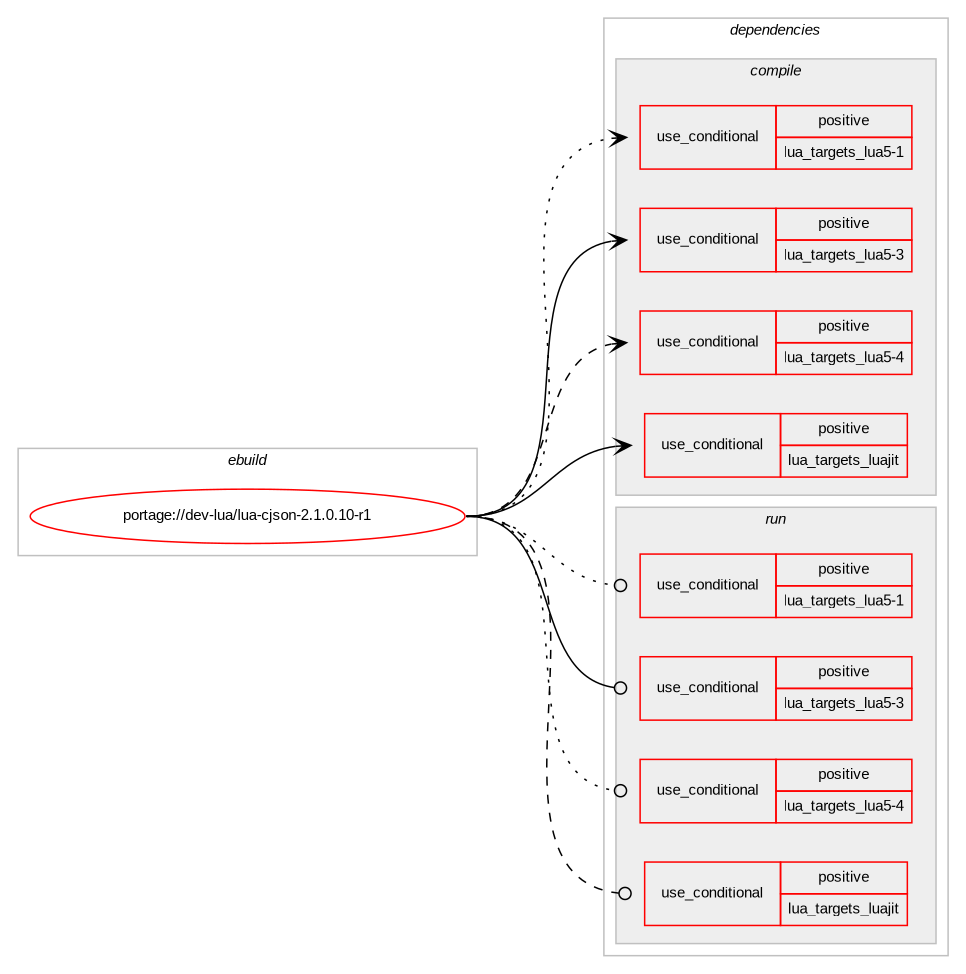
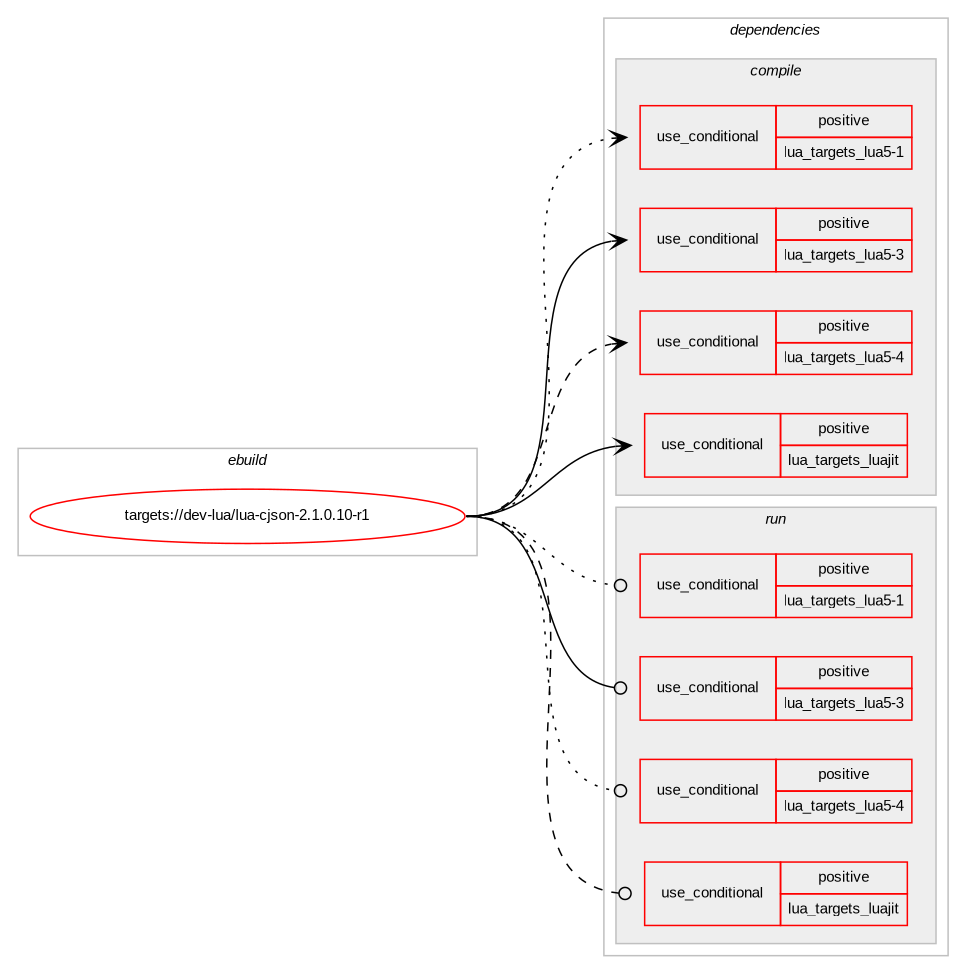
node "portage://dev-lua/lua-cjson-2.1.0.10-r1": label "portage://dev-lua/lua-cjson-2.1.0.10-r1" -> "targets://dev-lua/lua-cjson-2.1.0.10-r1"
